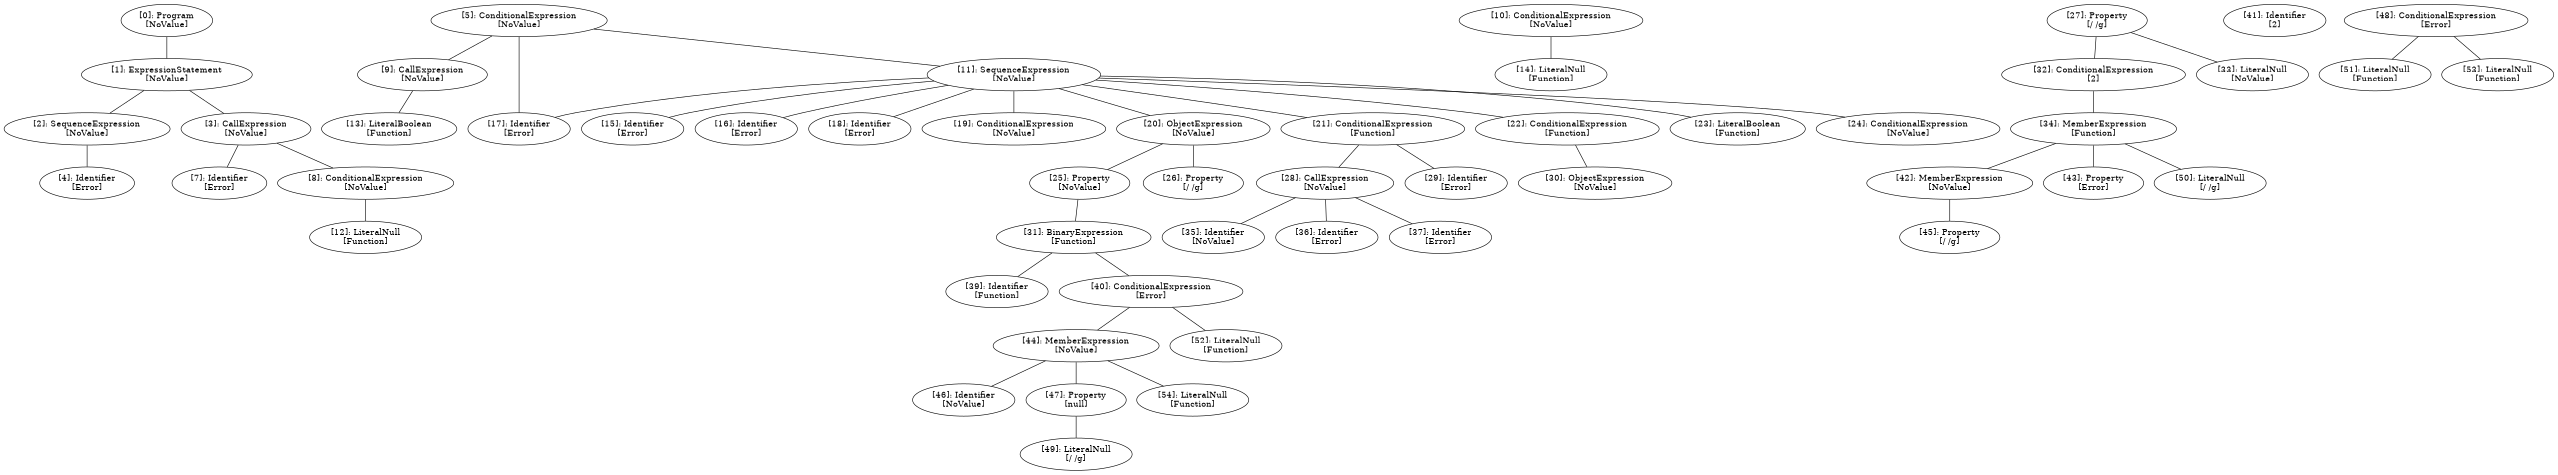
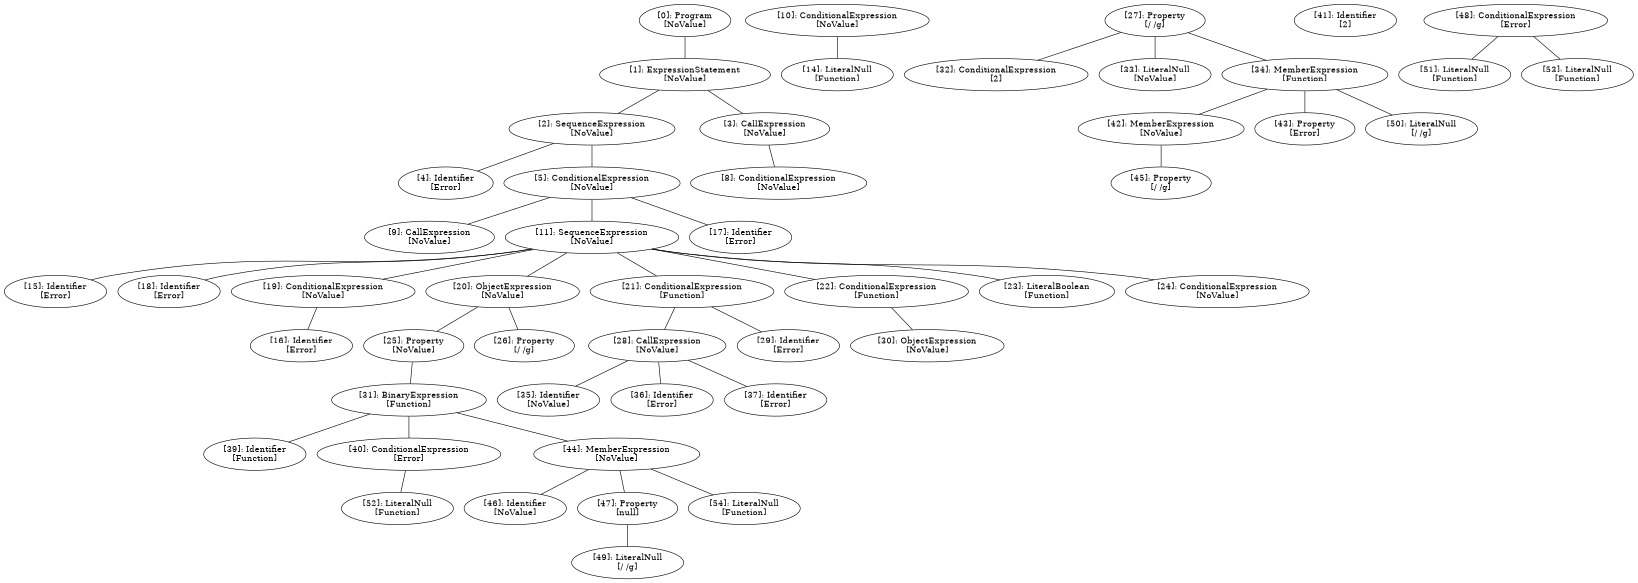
edge "[11]: SequenceExpression [NoValue]" -- "[17]: Identifier [Error]": removed
edge "[11]: SequenceExpression [NoValue]" -- "[16]: Identifier [Error]": now "[19]: ConditionalExpression [NoValue]" -- "[16]: Identifier [Error]"
edge "[32]: ConditionalExpression [2]" -- "[34]: MemberExpression [Function]": now "[27]: Property [/ /g]" -- "[34]: MemberExpression [Function]"
node "[13]: LiteralBoolean [Function]": removed
edge "[2]: SequenceExpression [NoValue]" -- "[5]: ConditionalExpression [NoValue]": added
node "[7]: Identifier [Error]": removed
node "[12]: LiteralNull [Function]": removed
edge "[40]: ConditionalExpression [Error]" -- "[44]: MemberExpression [NoValue]": now "[31]: BinaryExpression [Function]" -- "[44]: MemberExpression [NoValue]"
